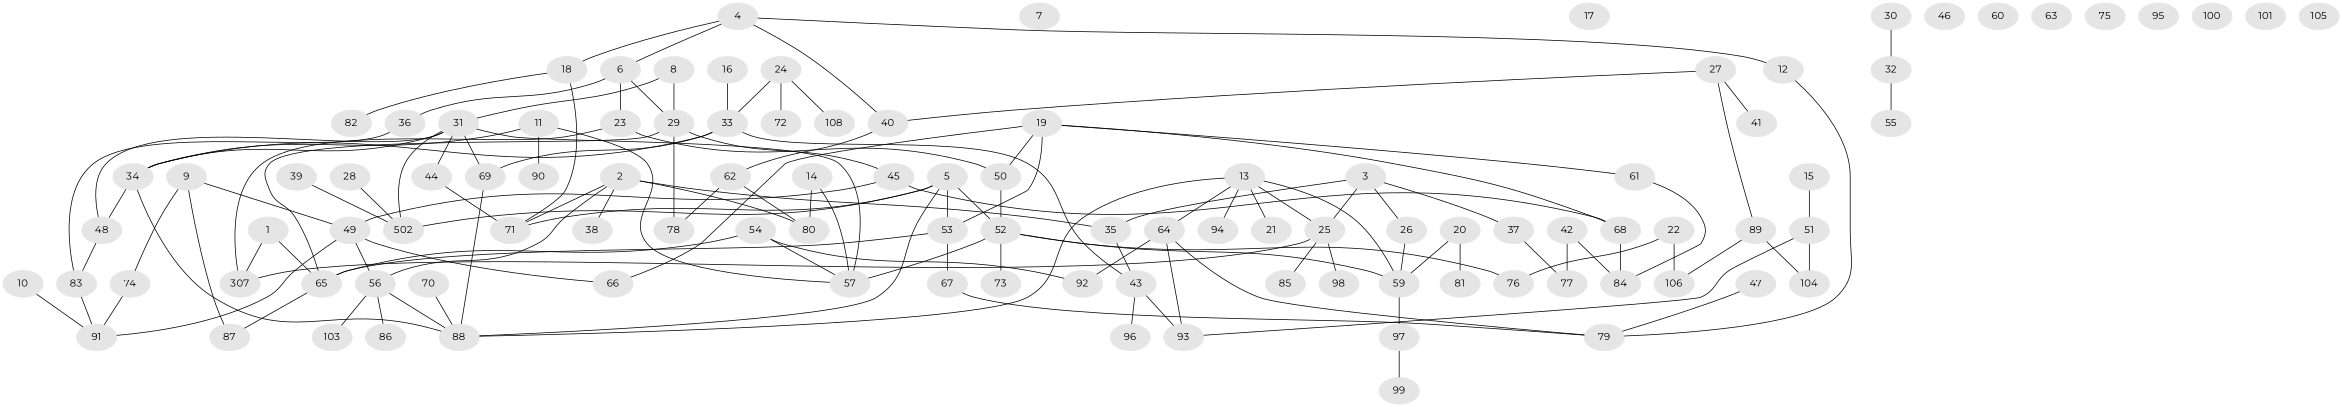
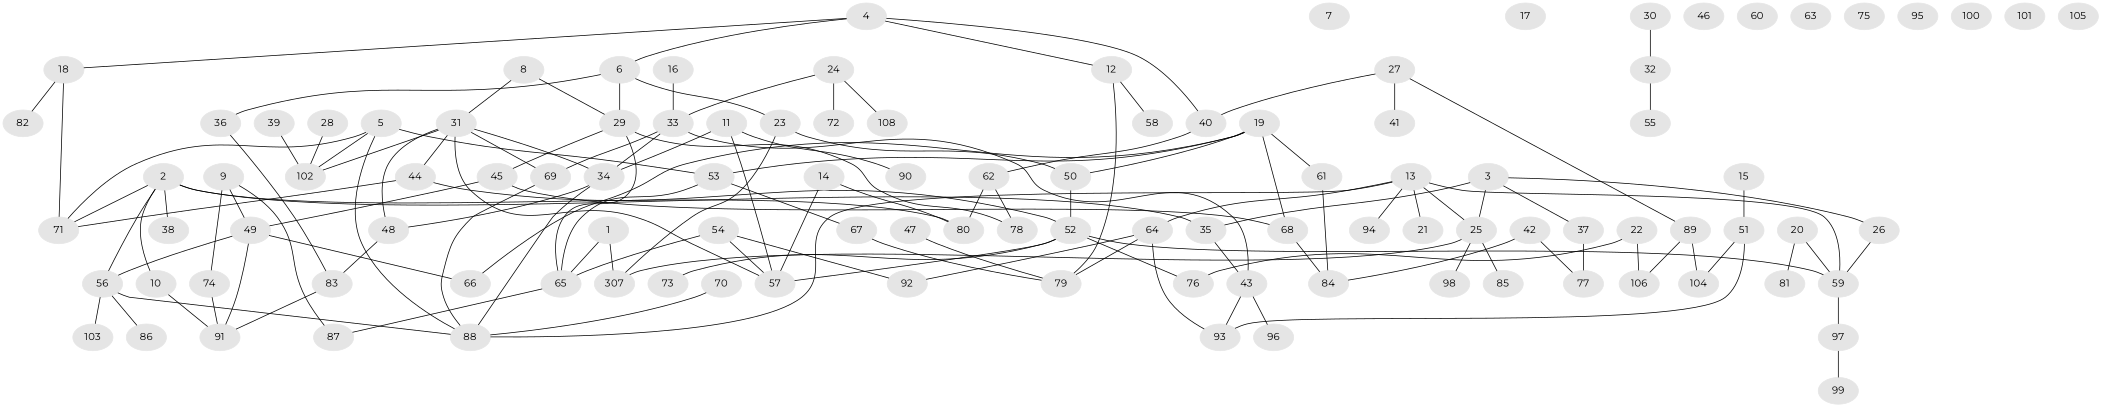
node "58": added
edge "5" -- "52": now "44" -- "52"
edge "2" -- "10": added
node "502": label "502" -> "102"
